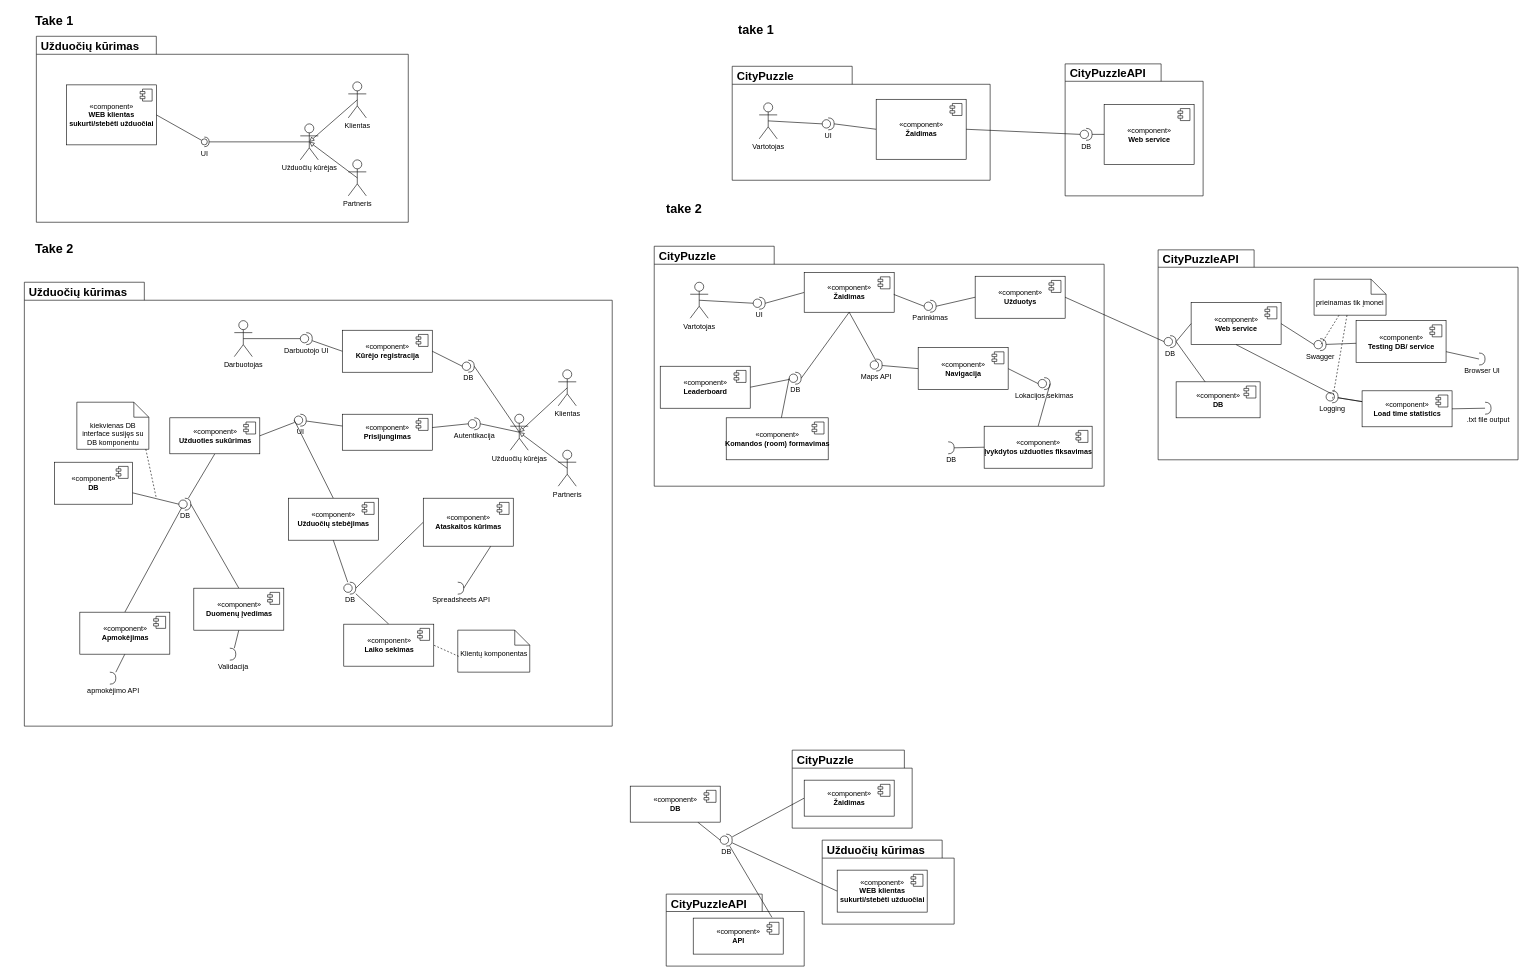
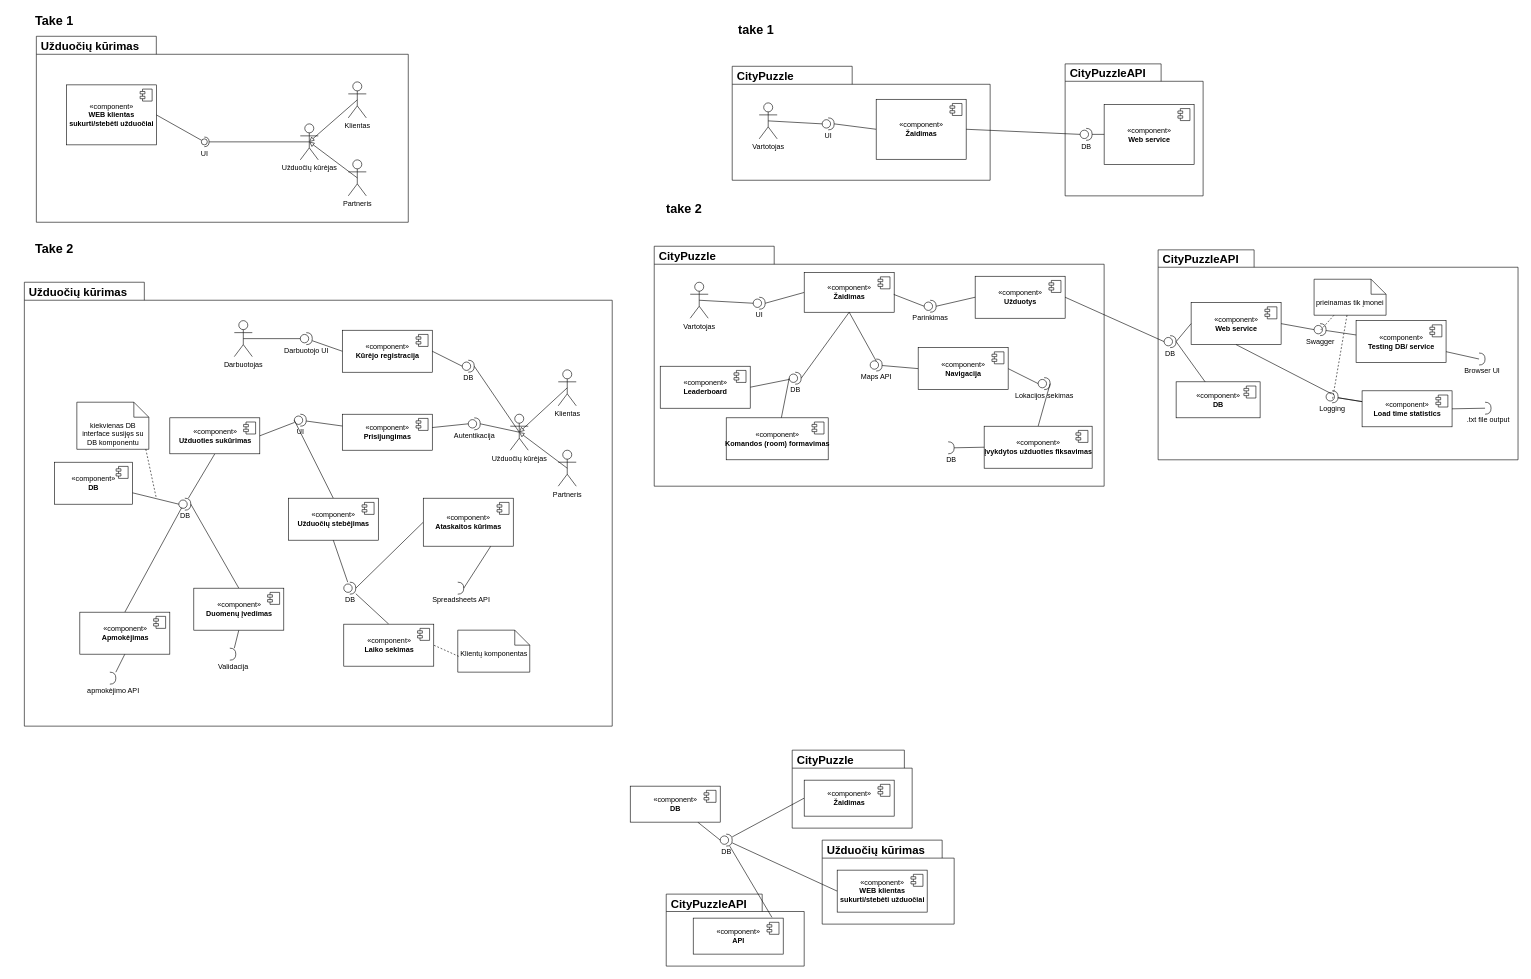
node "Swagger": moved (1320, 345) -> (1320, 330)
